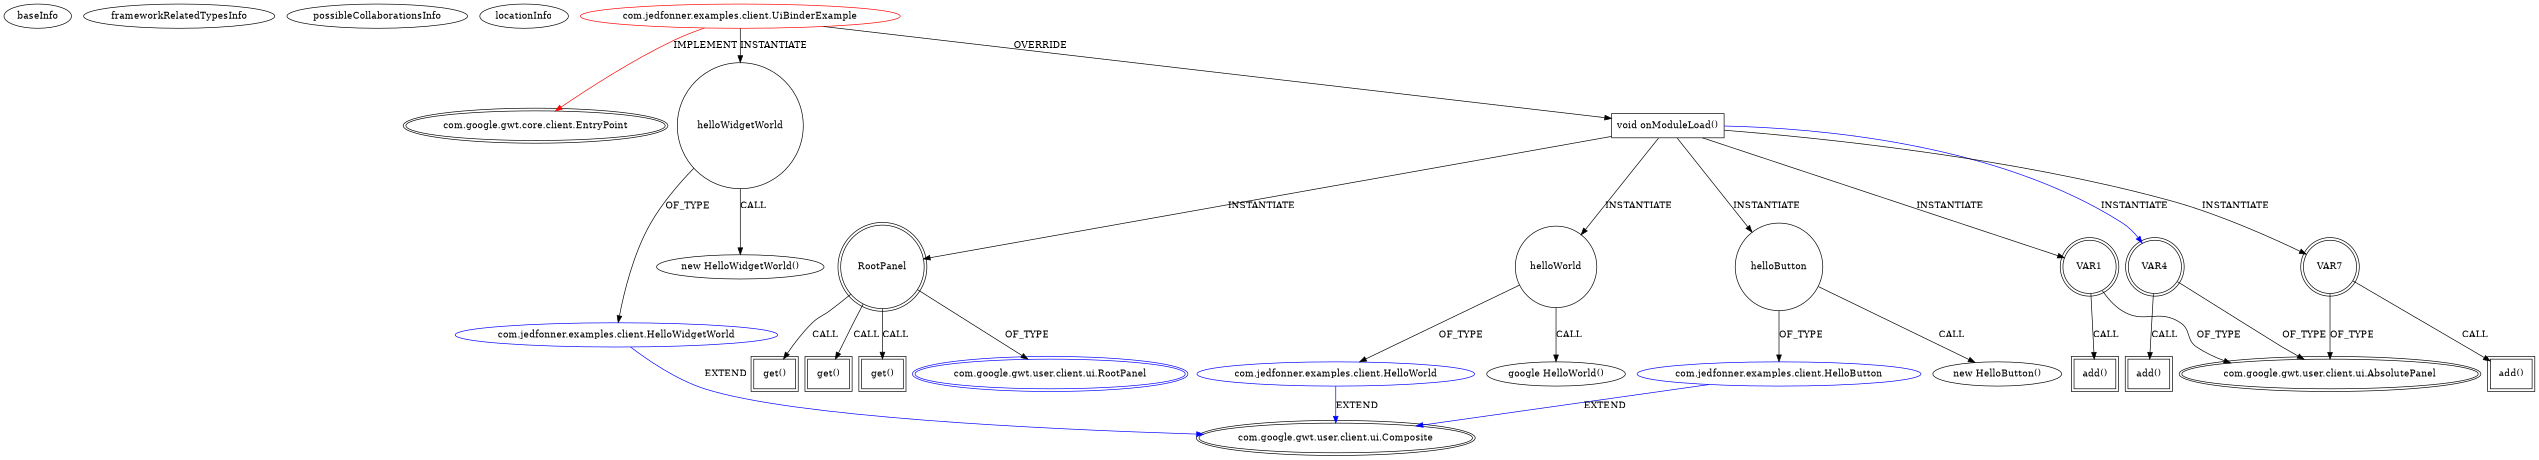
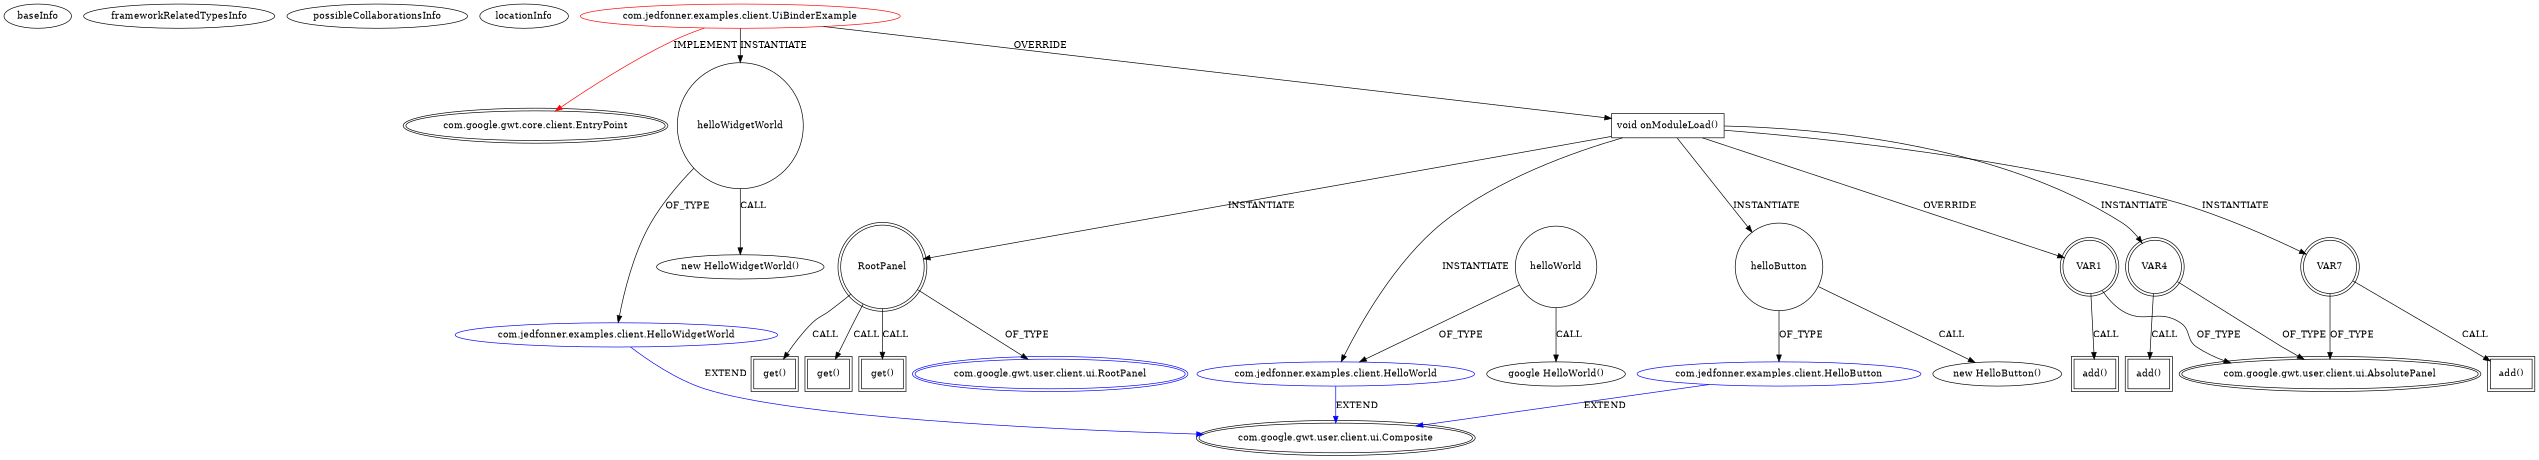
edge "void onModuleLoad()" -> "VAR4": color blue -> black
edge "void onModuleLoad()" -> "helloWorld": now "void onModuleLoad()" -> "com.jedfonner.examples.client.HelloWorld"
edge "void onModuleLoad()" -> "VAR1": label "INSTANTIATE" -> "OVERRIDE"
